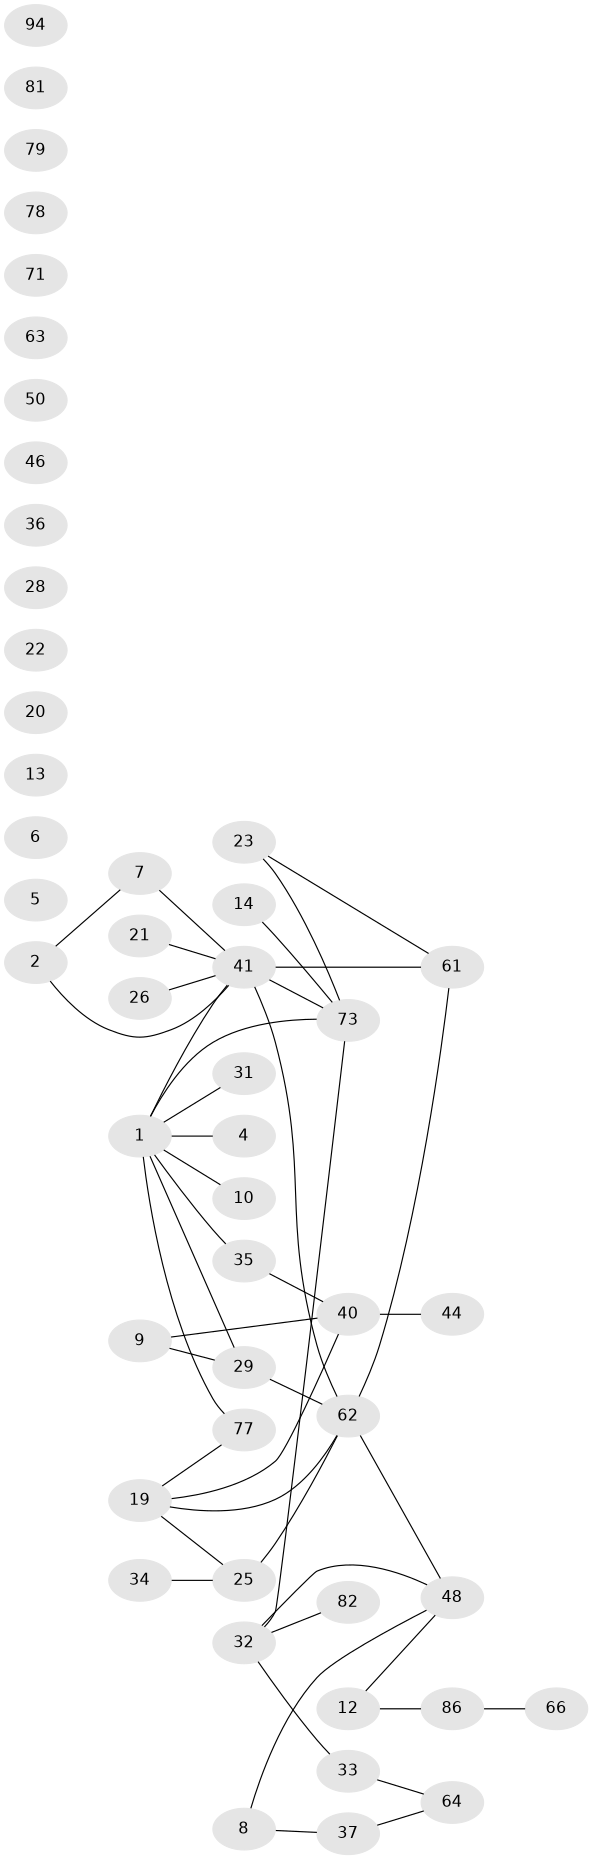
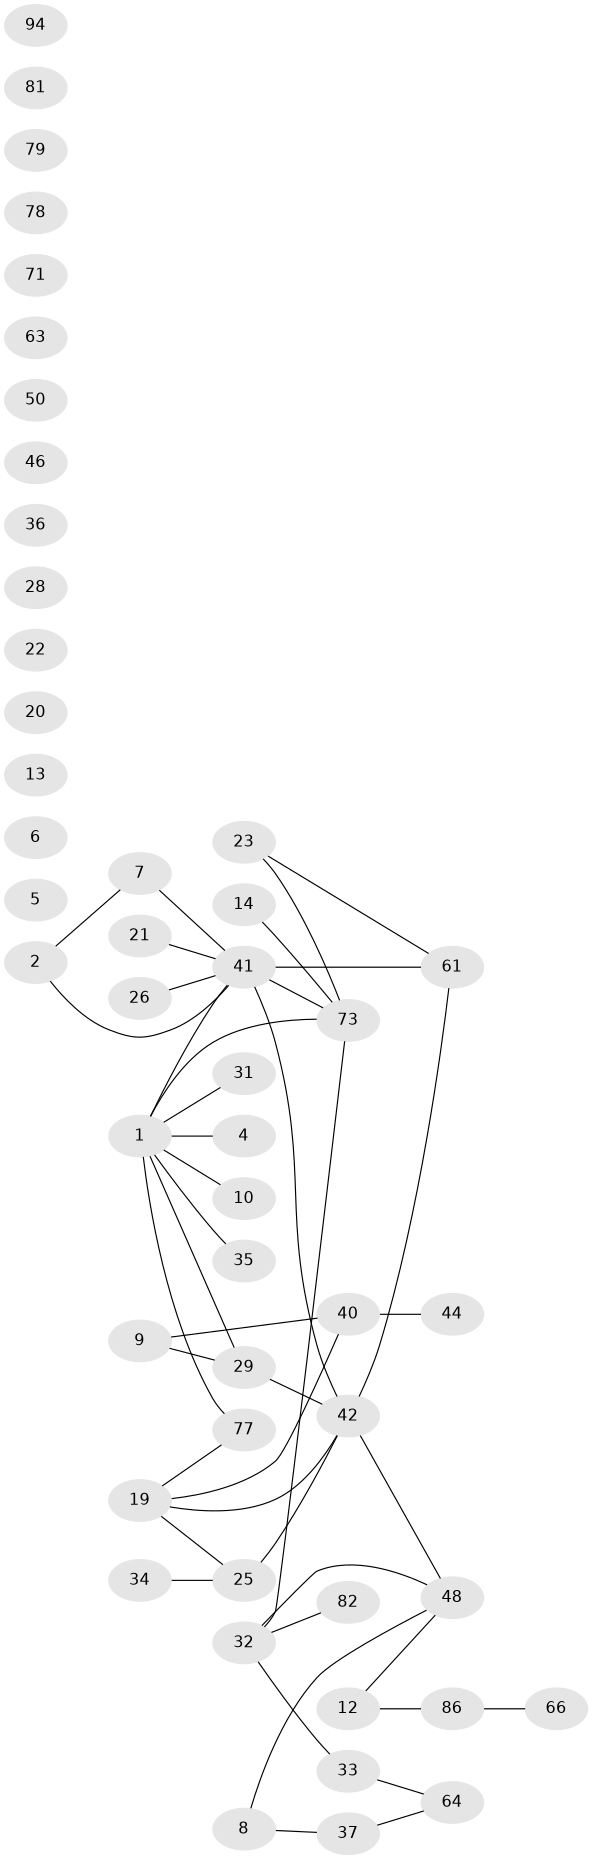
edge "35" -- "40": removed
node "62": label "62" -> "42"
